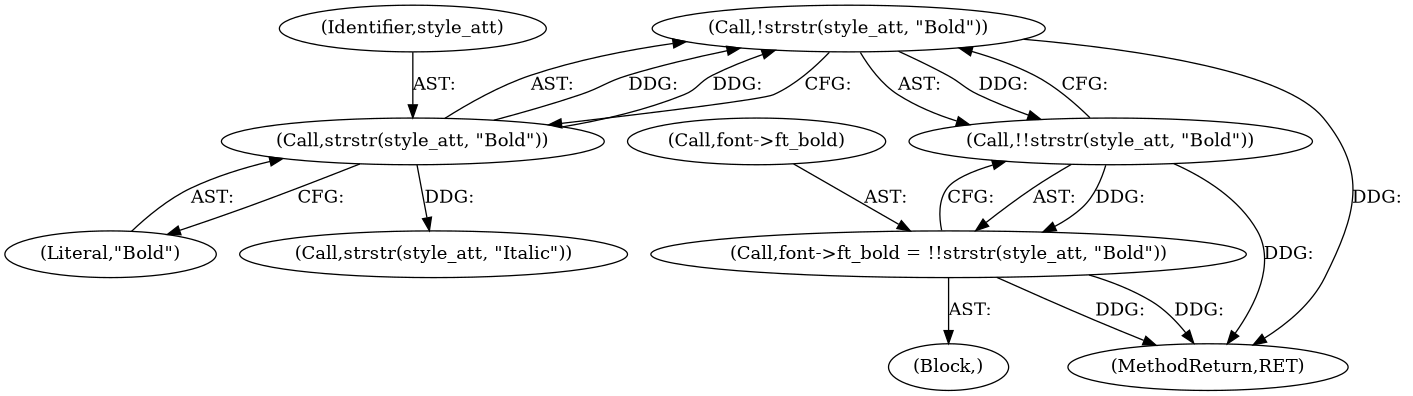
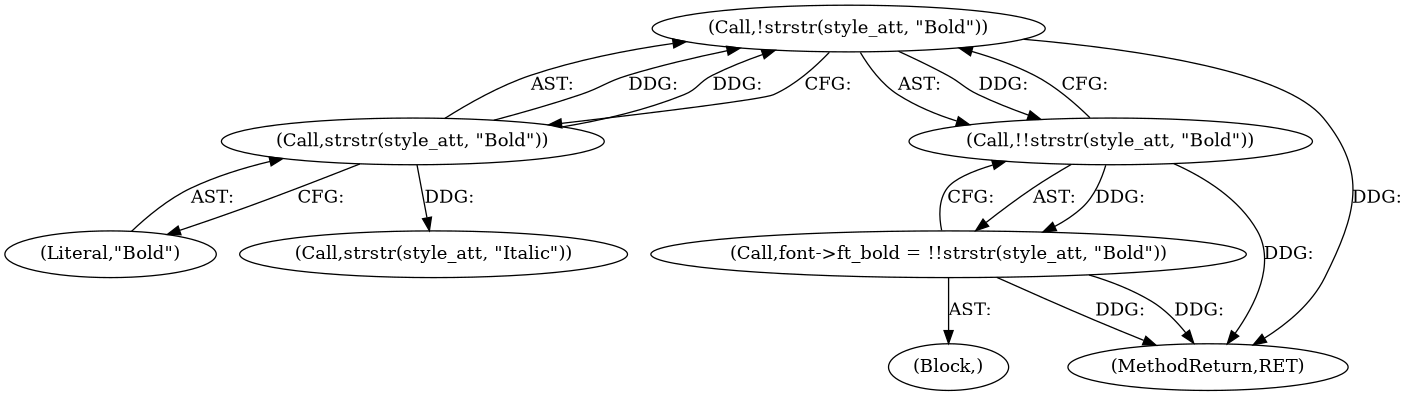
node "(Identifier,style_att)": removed
node "(Call,font->ft_bold)": removed
